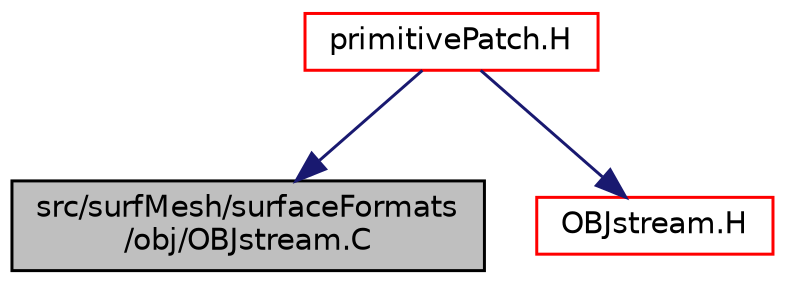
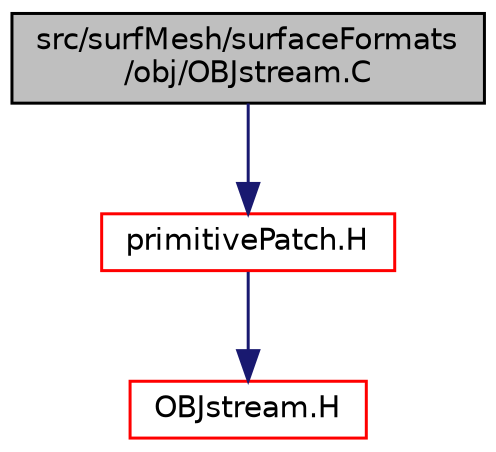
edge "primitivePatch.H" -> "src/surfMesh/surfaceFormats /obj/OBJstream.C": reversed
